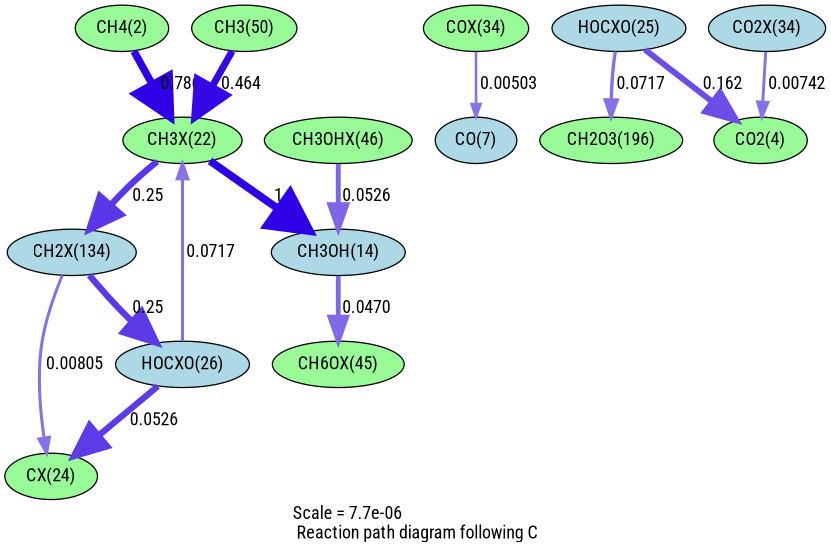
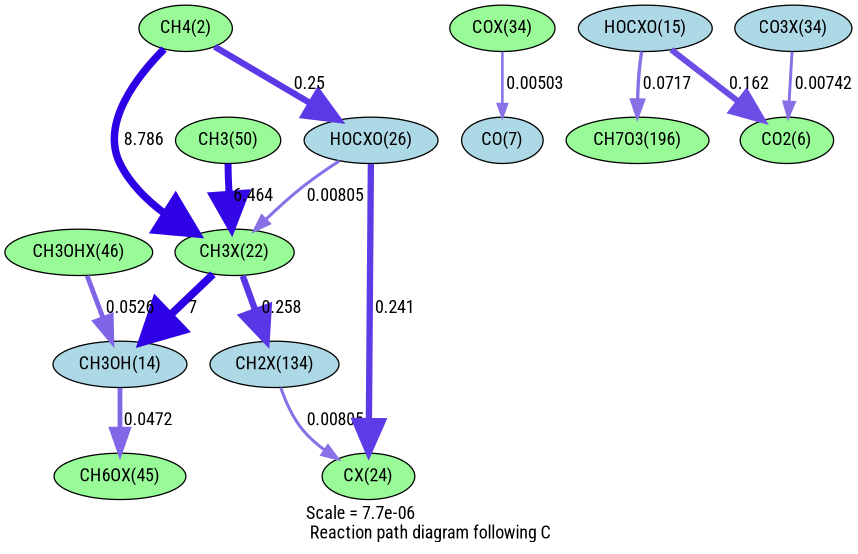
node "HOCXO(25)": label "HOCXO(25)" -> "HOCXO(15)"
node "CO2X(34)": label "CO2X(34)" -> "CO3X(34)"
edge "CH4(2)" -> "CH3X(22)": label " 0.786" -> " 8.786"
edge "CH3(50)" -> "CH3X(22)": label " 0.464" -> " 6.464"
node "CH2O3(196)": label "CH2O3(196)" -> "CH7O3(196)"
node "CO2(4)": label "CO2(4)" -> "CO2(6)"
edge "CH3X(22)" -> "CH2X(134)": label " 0.25" -> " 0.258"
edge "CH3X(22)" -> "CH3OH(14)": label " 1" -> " 7"
edge "HOCXO(26)" -> "CH3X(22)": label " 0.0717" -> " 0.00805"
edge "CH2X(134)" -> "HOCXO(26)": now "CH4(2)" -> "HOCXO(26)"
edge "CH3OH(14)" -> "CH6OX(45)": label " 0.0470" -> " 0.0472"
edge "HOCXO(26)" -> "CX(24)": label " 0.0526" -> " 0.241"
